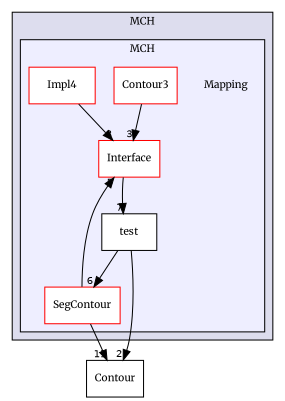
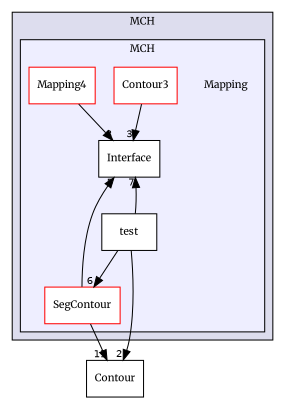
node "Impl4": label "Impl4" -> "Mapping4"
node "Interface": color red -> black
edge "Interface" -> "test": reversed
